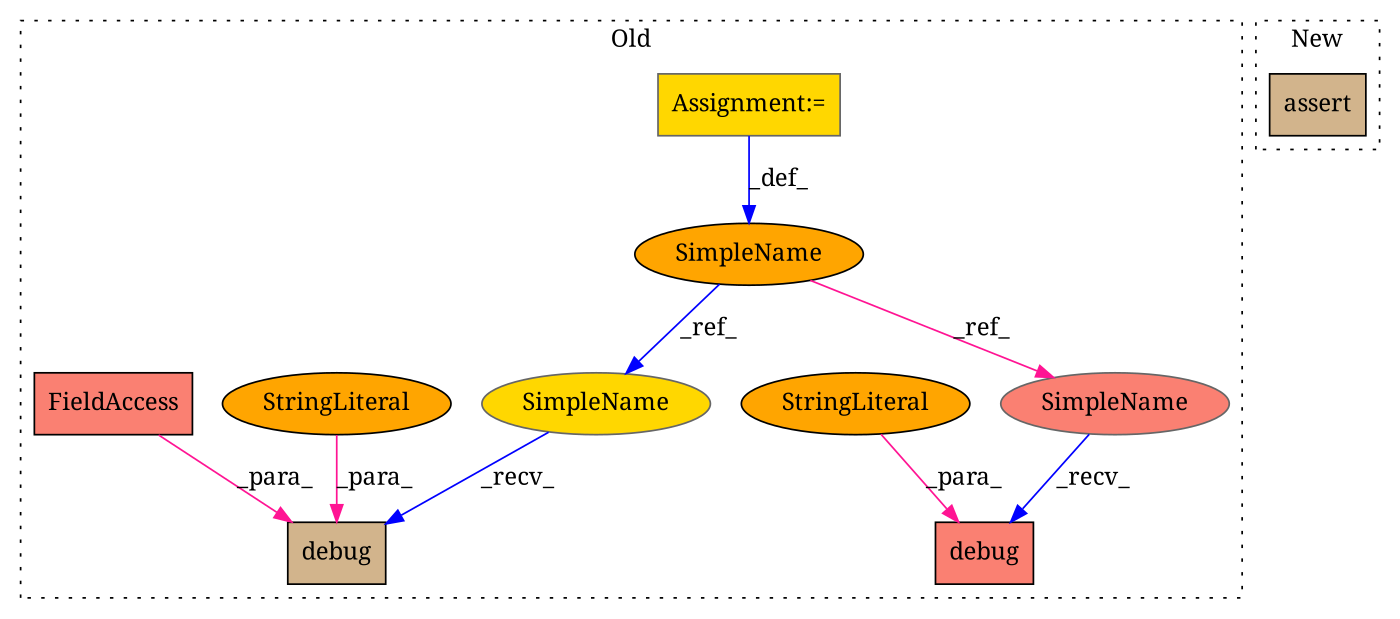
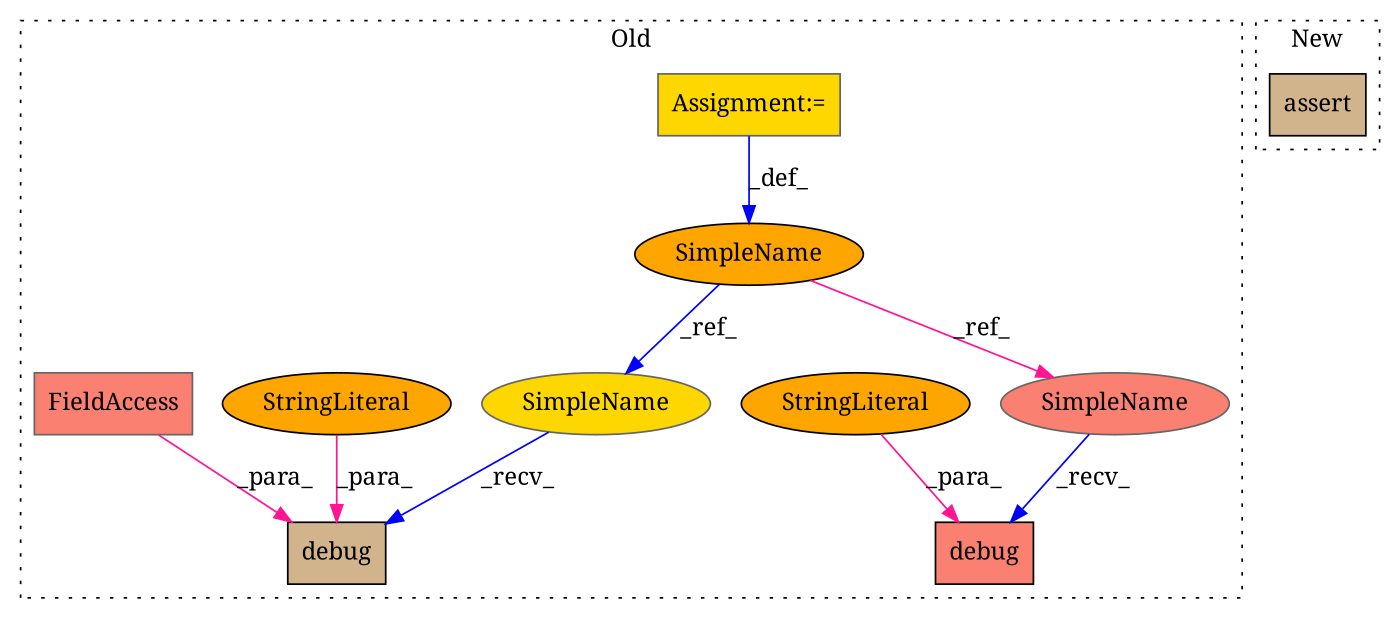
node "FieldAccess": color black -> gray40
